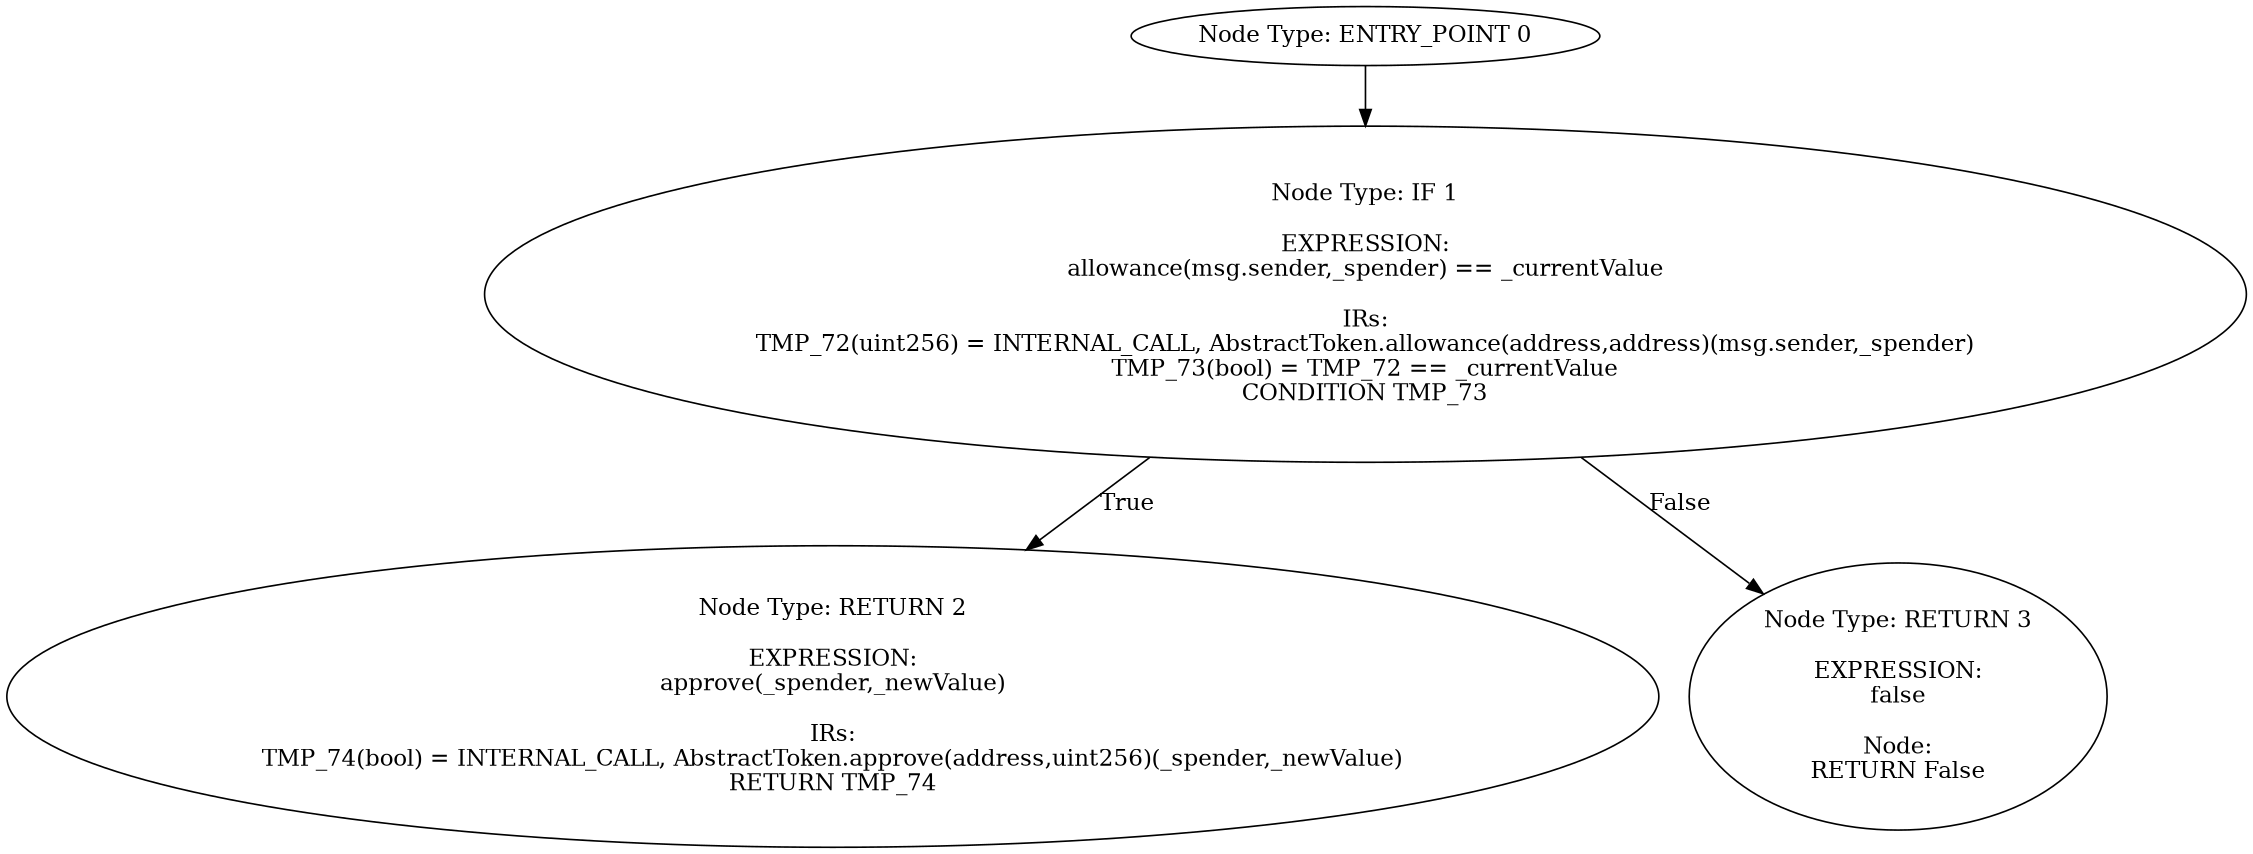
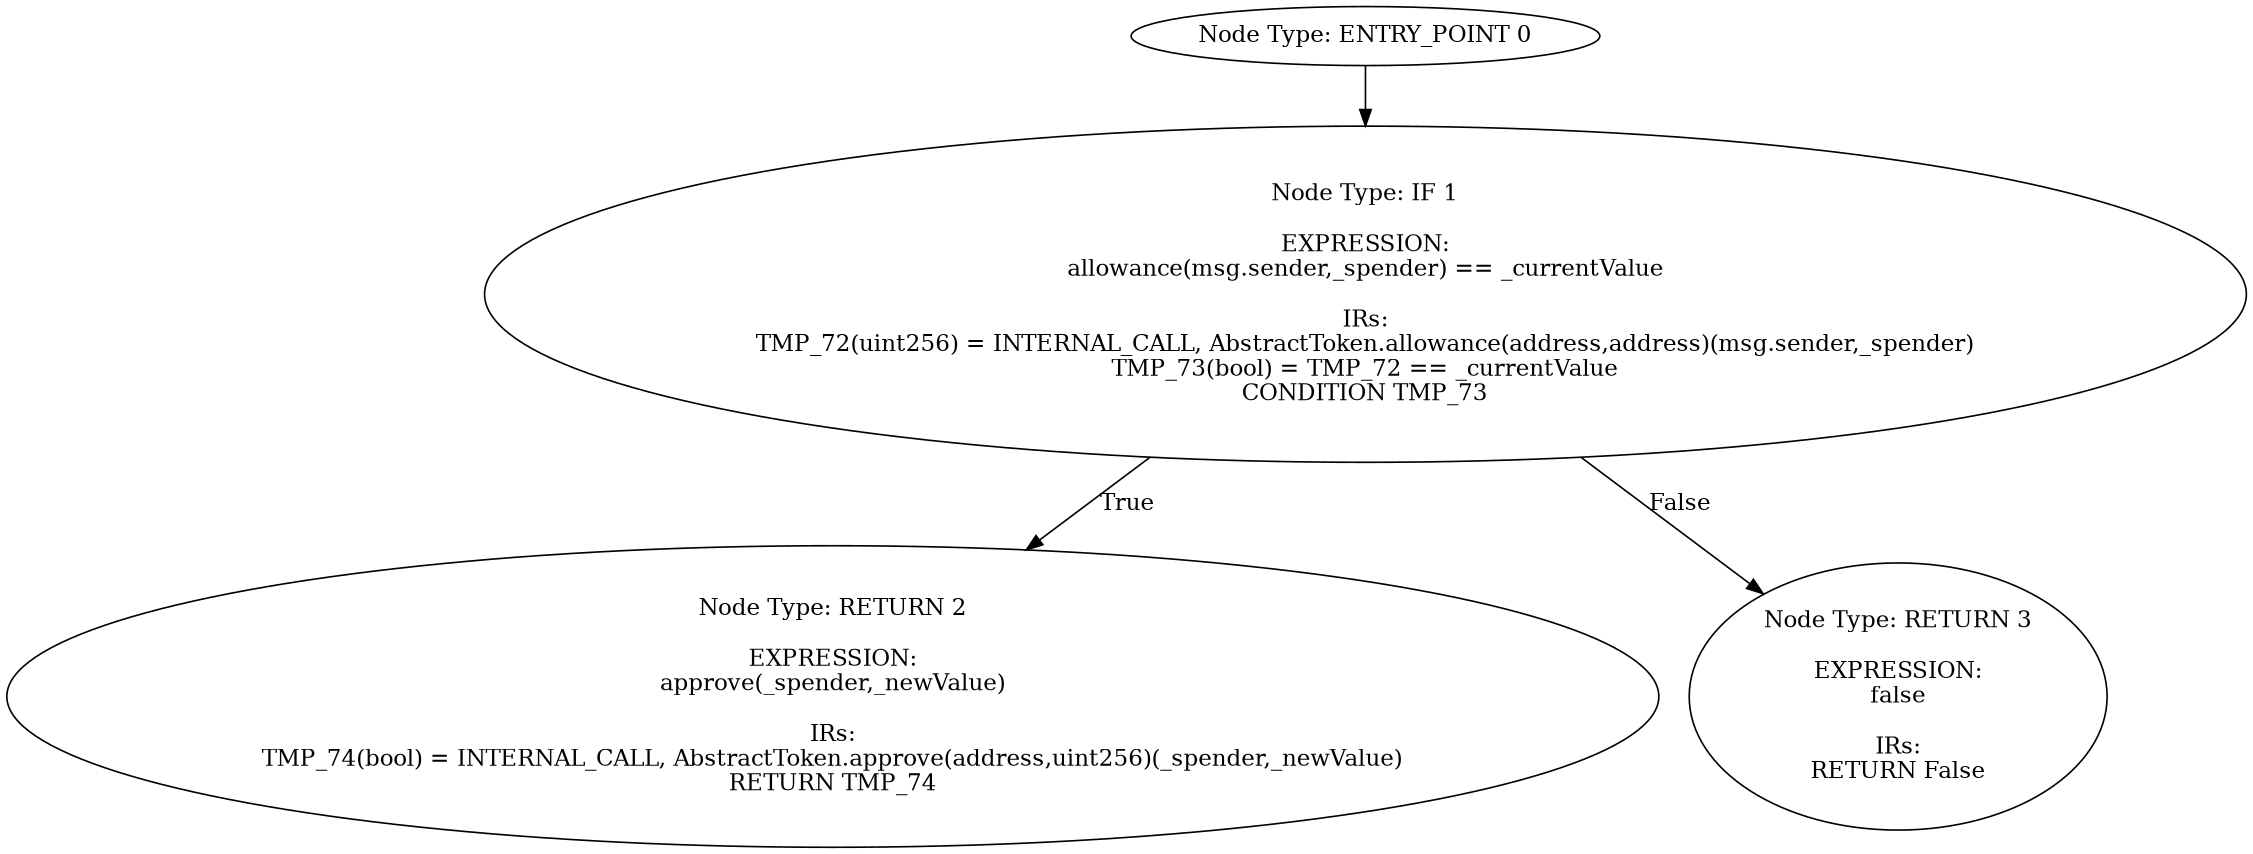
node "Node Type: RETURN 3 EXPRESSION: false Node: RETURN False": label "Node Type: RETURN 3 EXPRESSION: false Node: RETURN False" -> "Node Type: RETURN 3 EXPRESSION: false IRs: RETURN False"
